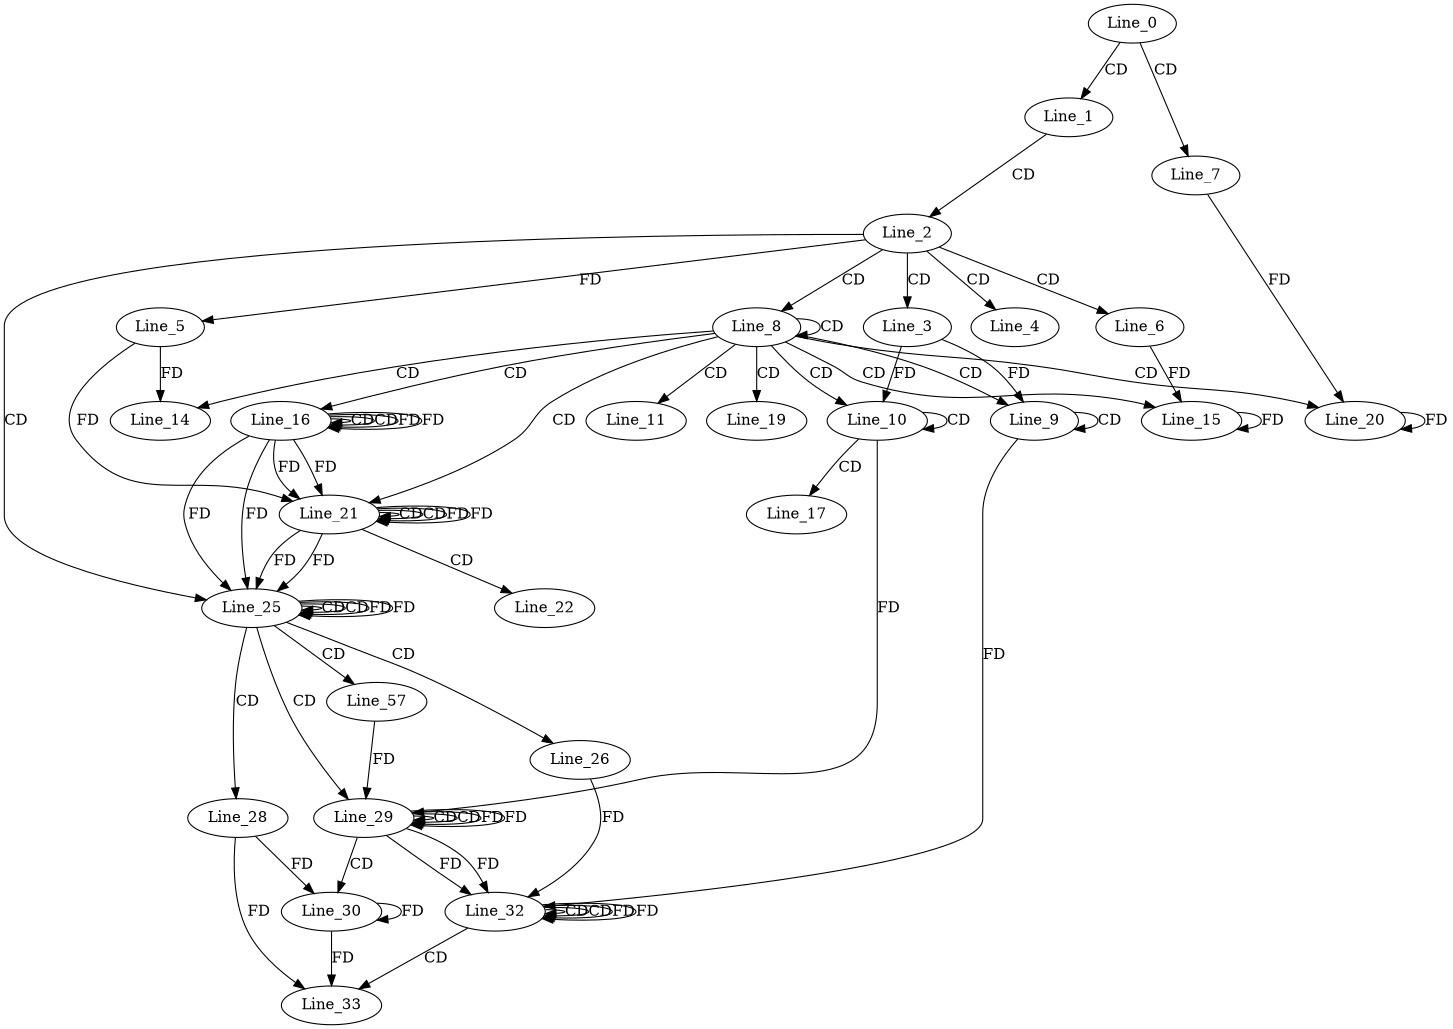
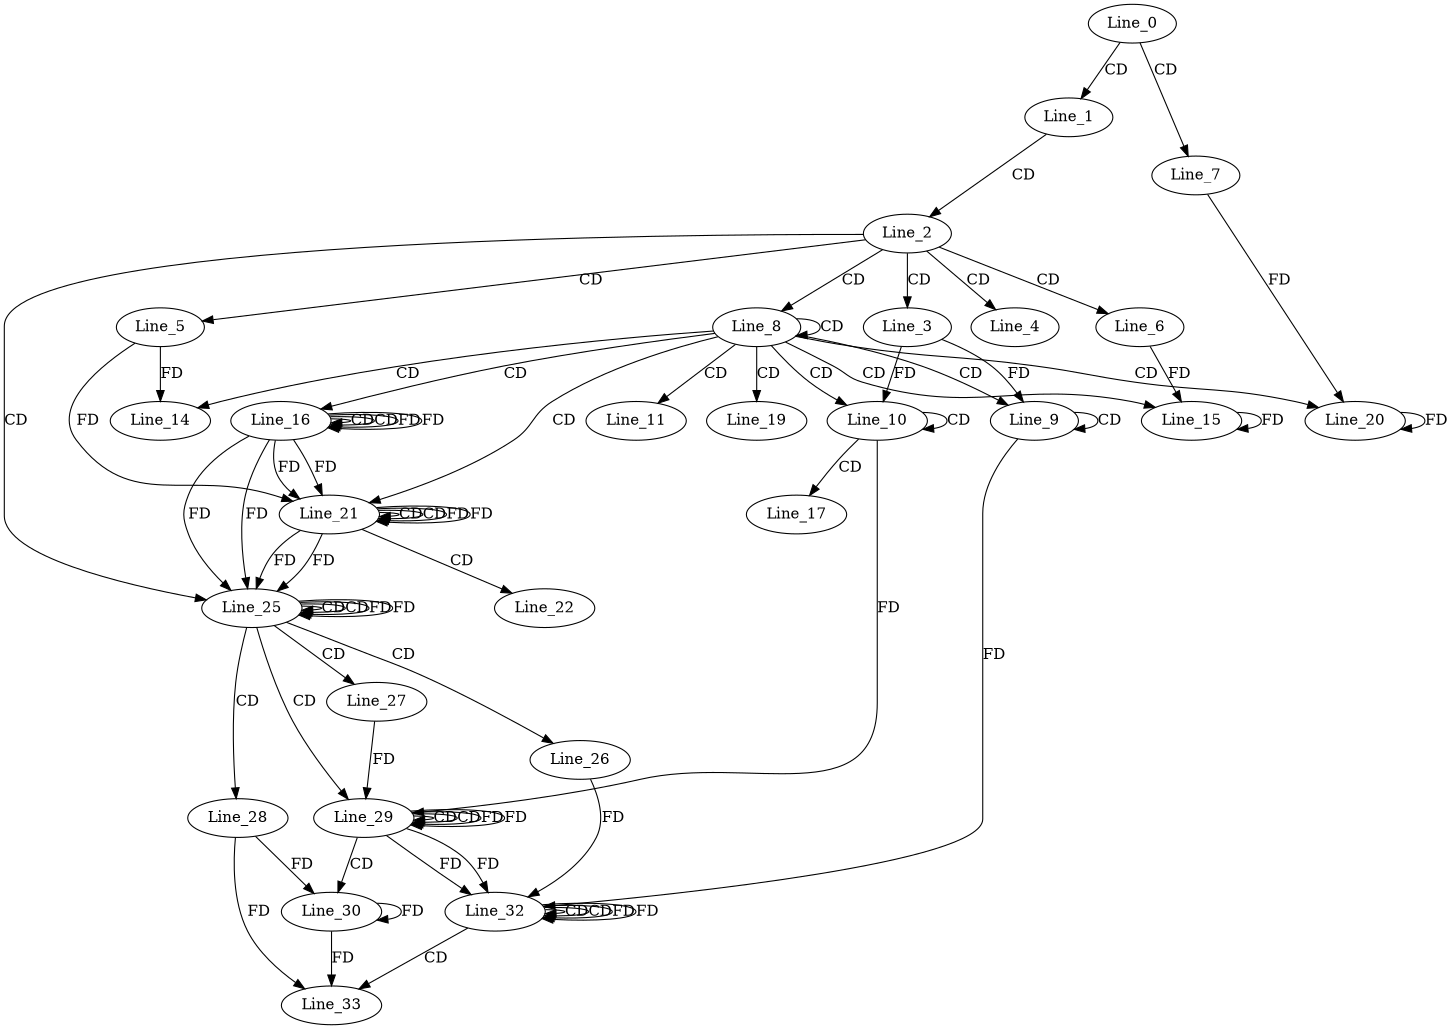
edge "Line_2" -> "Line_5": label "FD" -> "CD"
node "Line_57": label "Line_57" -> "Line_27"
